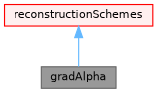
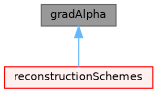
edge "gradAlpha" -> "reconstructionSchemes": reversed
